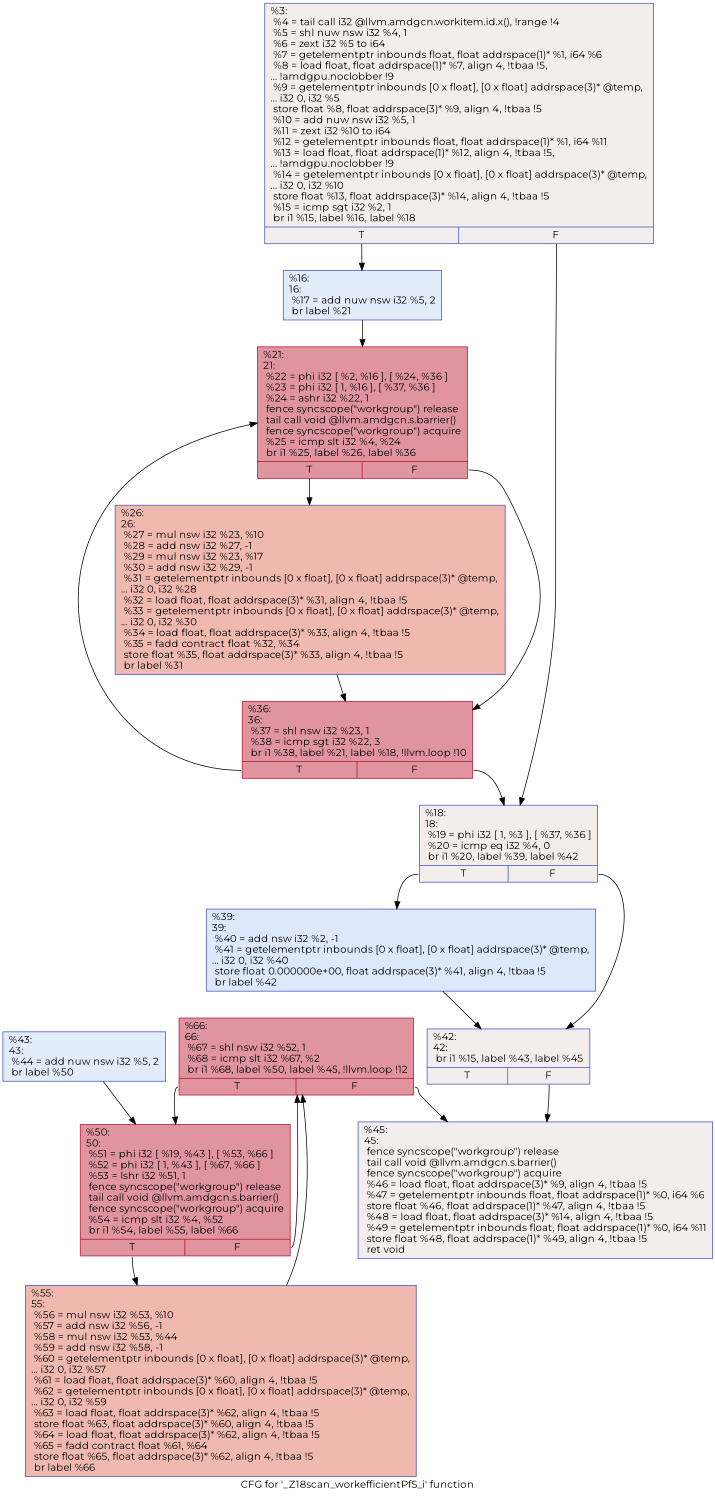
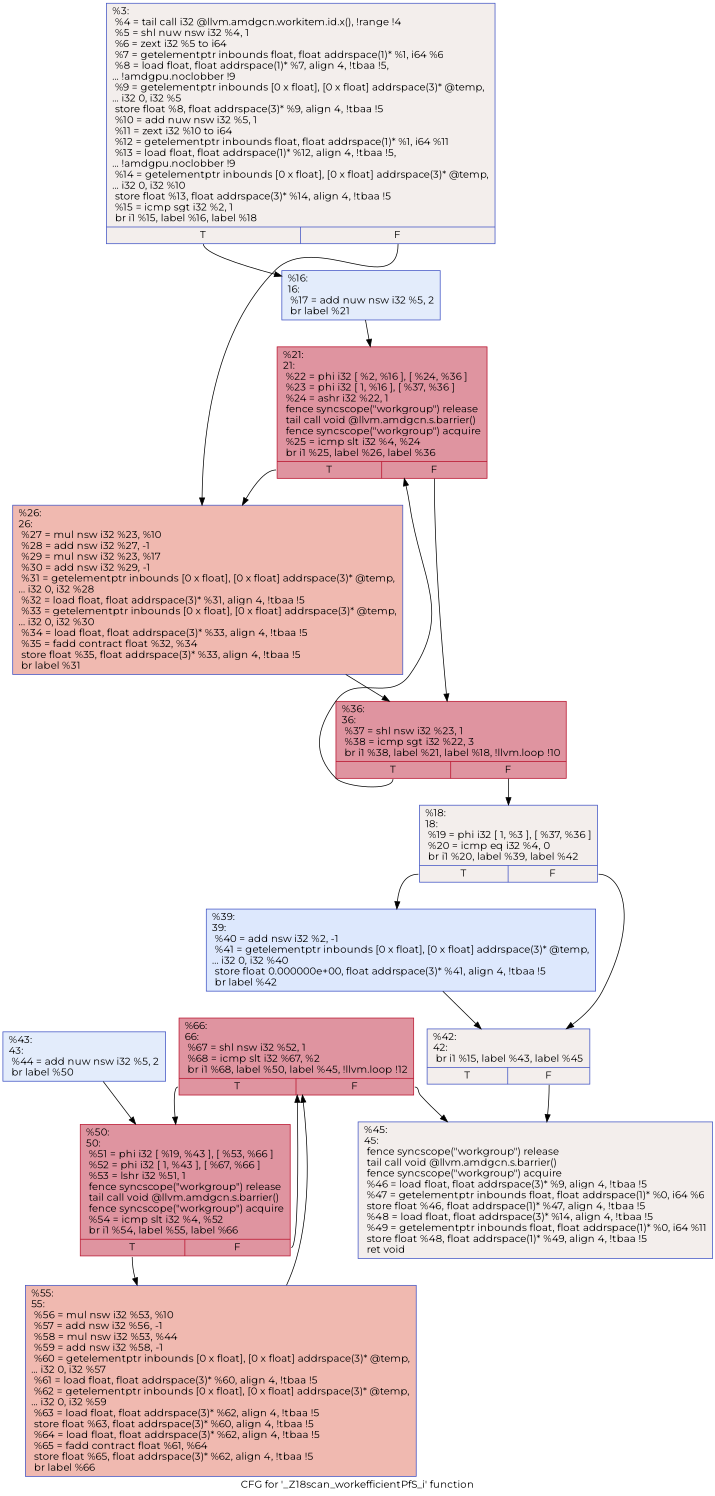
edge "%3:" -> "%18:": now "%3:" -> "%26:"
